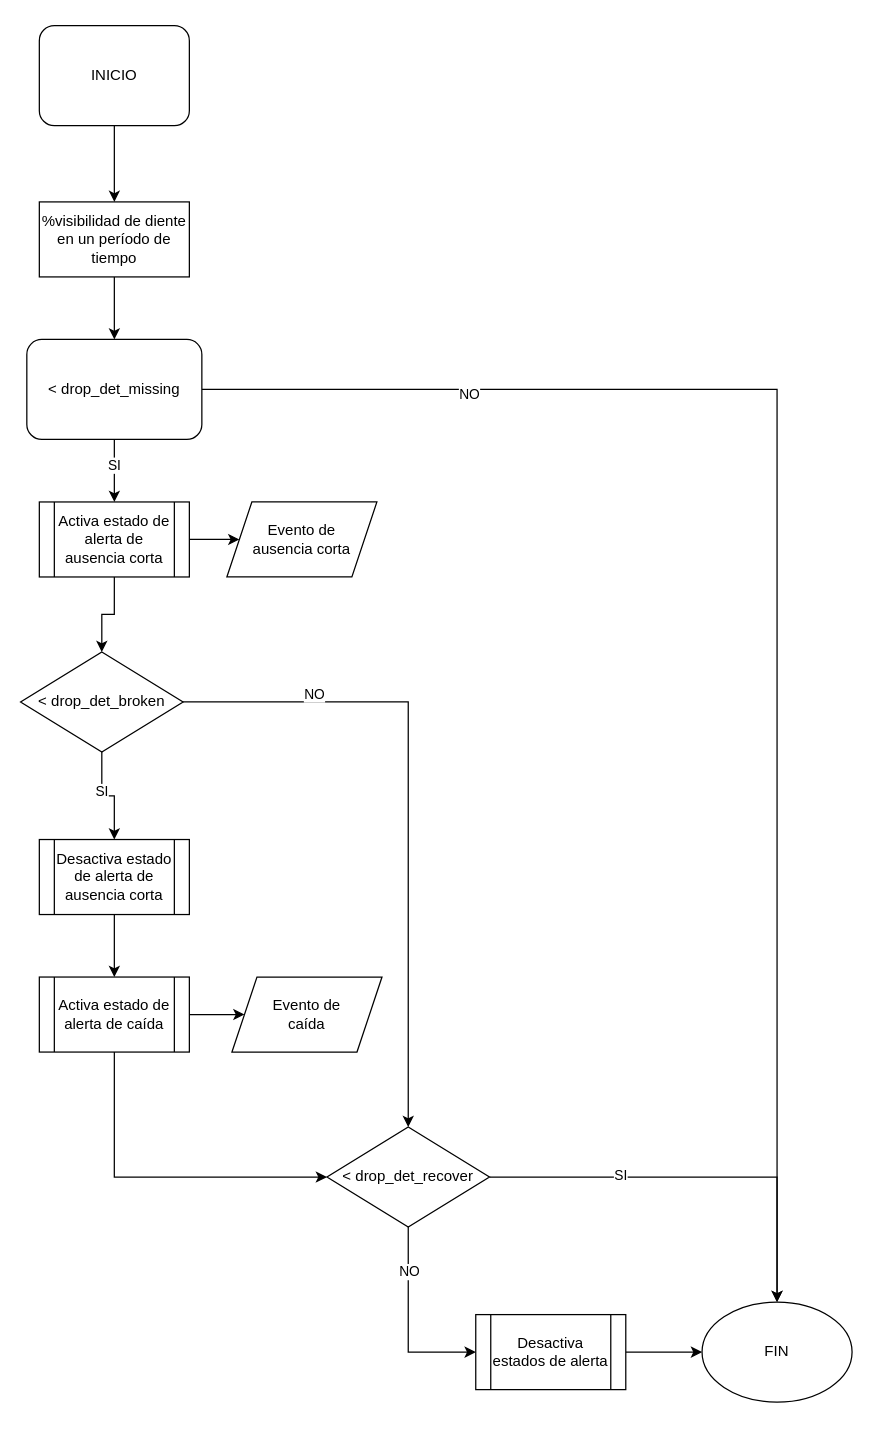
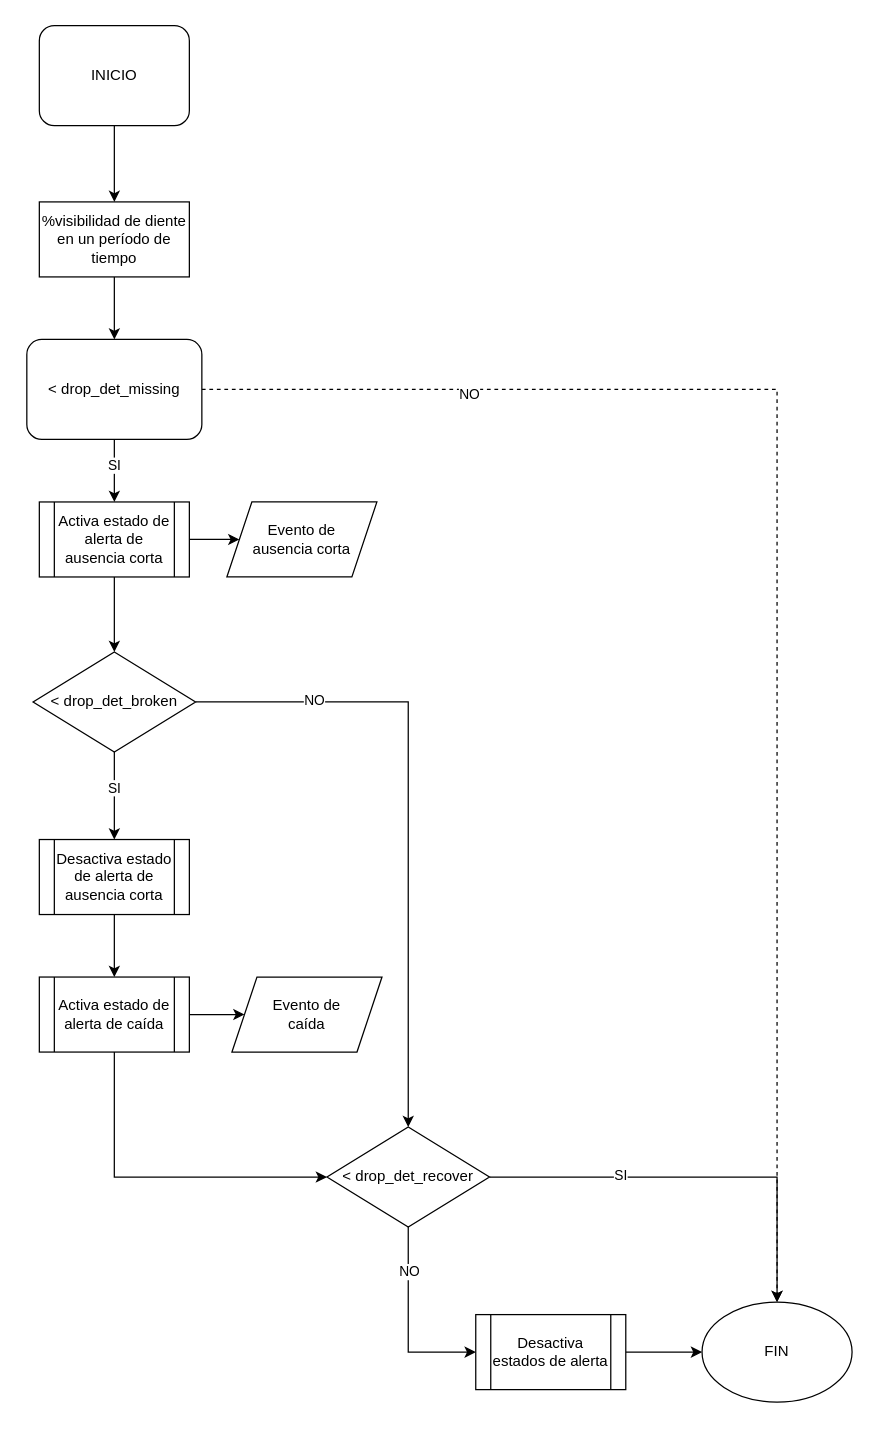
edge "< drop_det_missing" -> "FIN": style solid -> dashed
node "< drop_det_broken": moved (102, 702) -> (114, 702)
